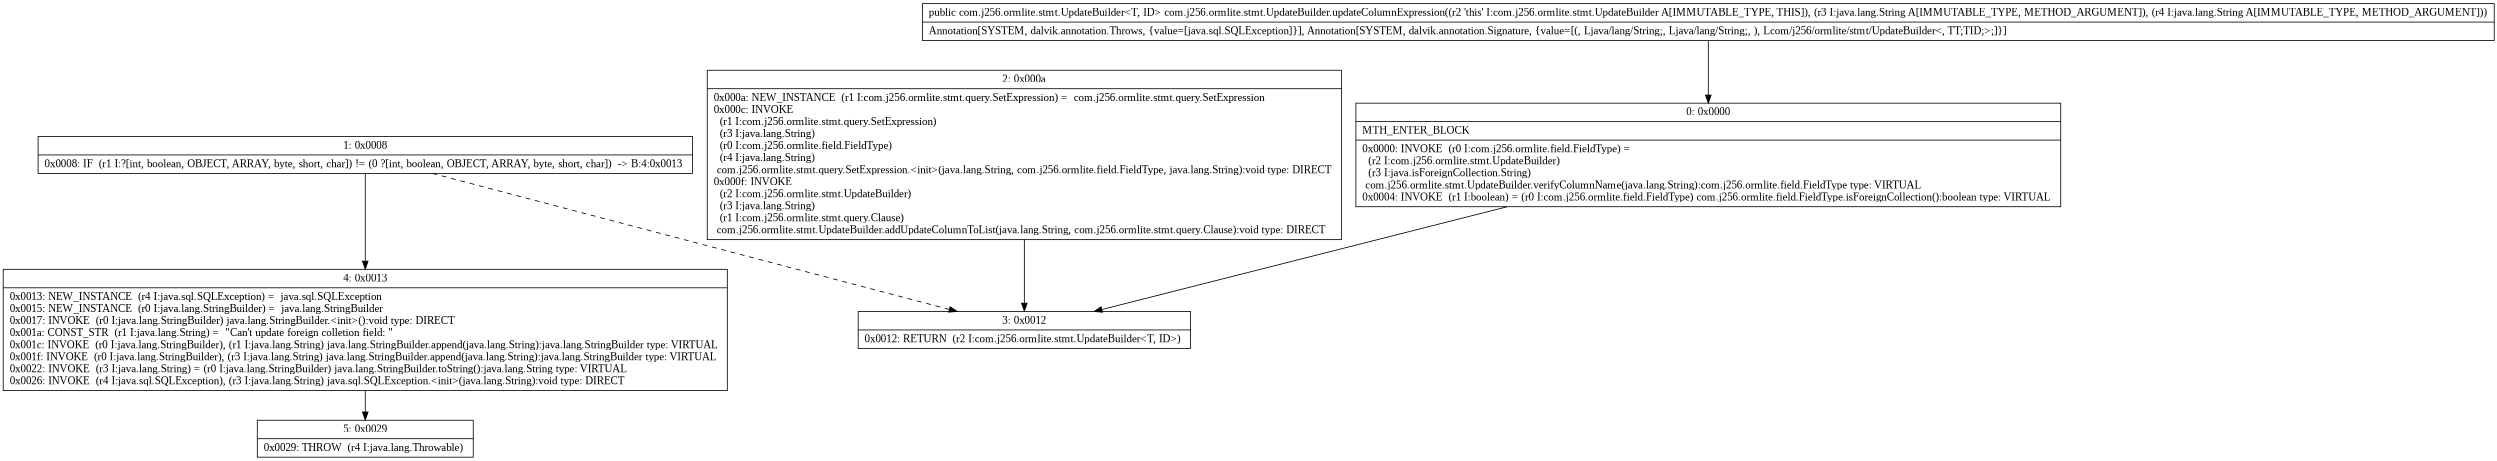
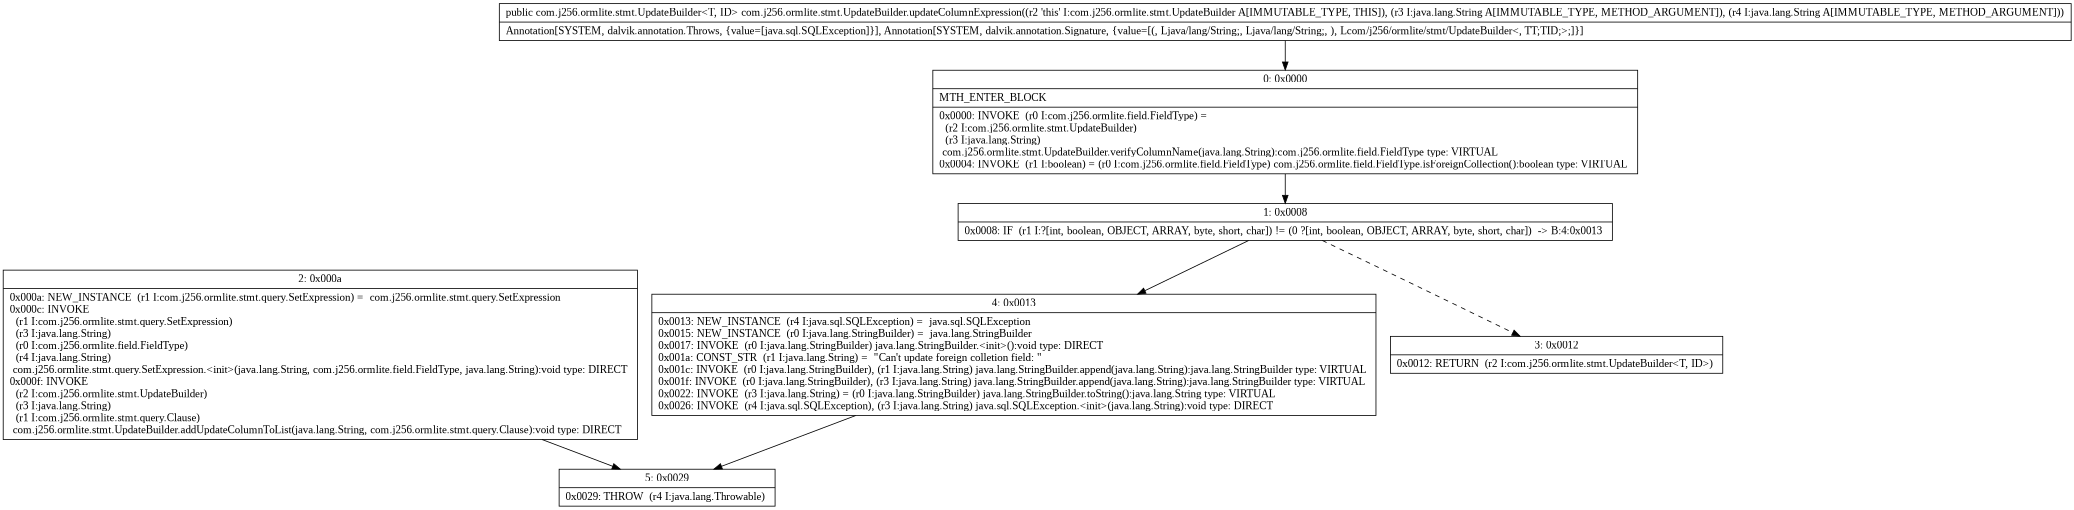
node "0: 0x0000": text "(r3 I:java.isForeignCollection.String)" -> "(r3 I:java.lang.String)"
edge "0: 0x0000" -> "3: 0x0012": now "0: 0x0000" -> "1: 0x0008"
edge "2: 0x000a" -> "3: 0x0012": now "2: 0x000a" -> "5: 0x0029"
